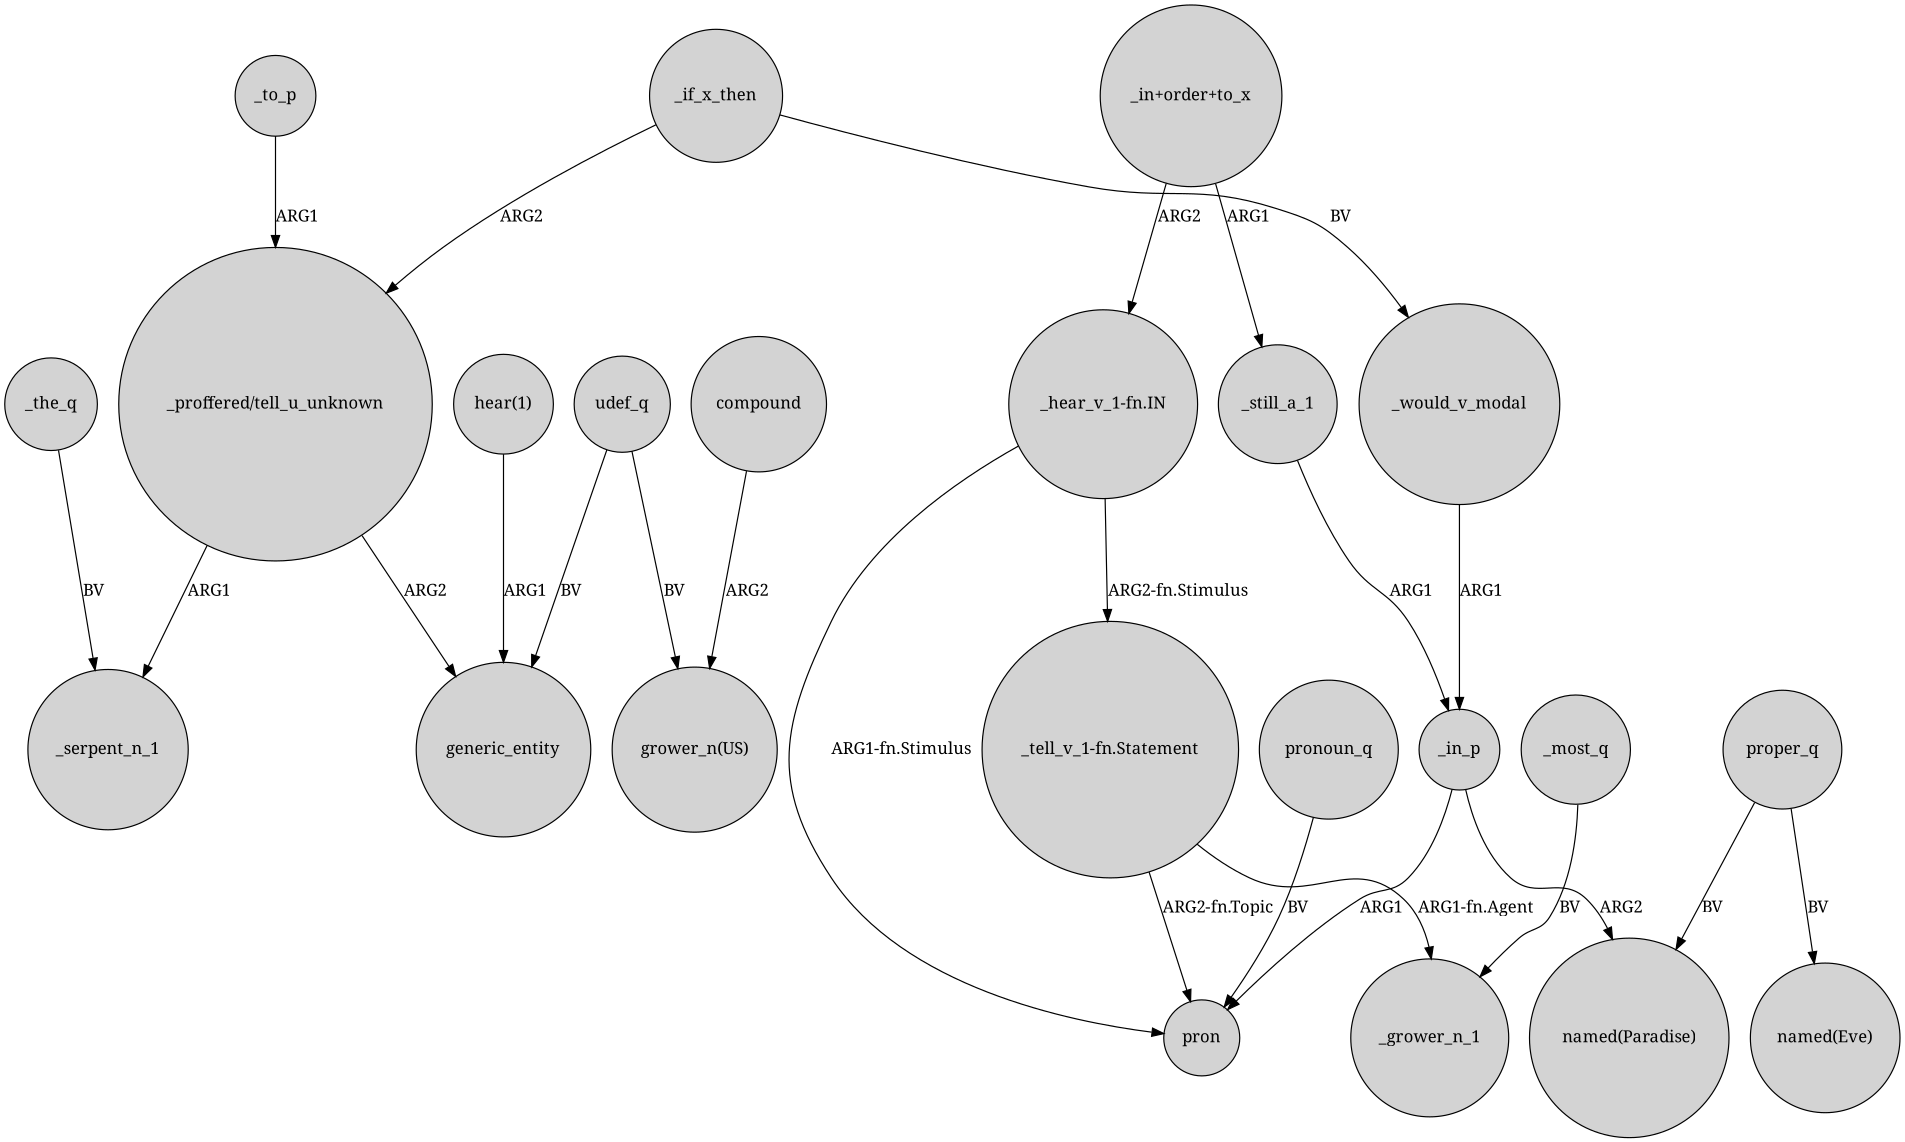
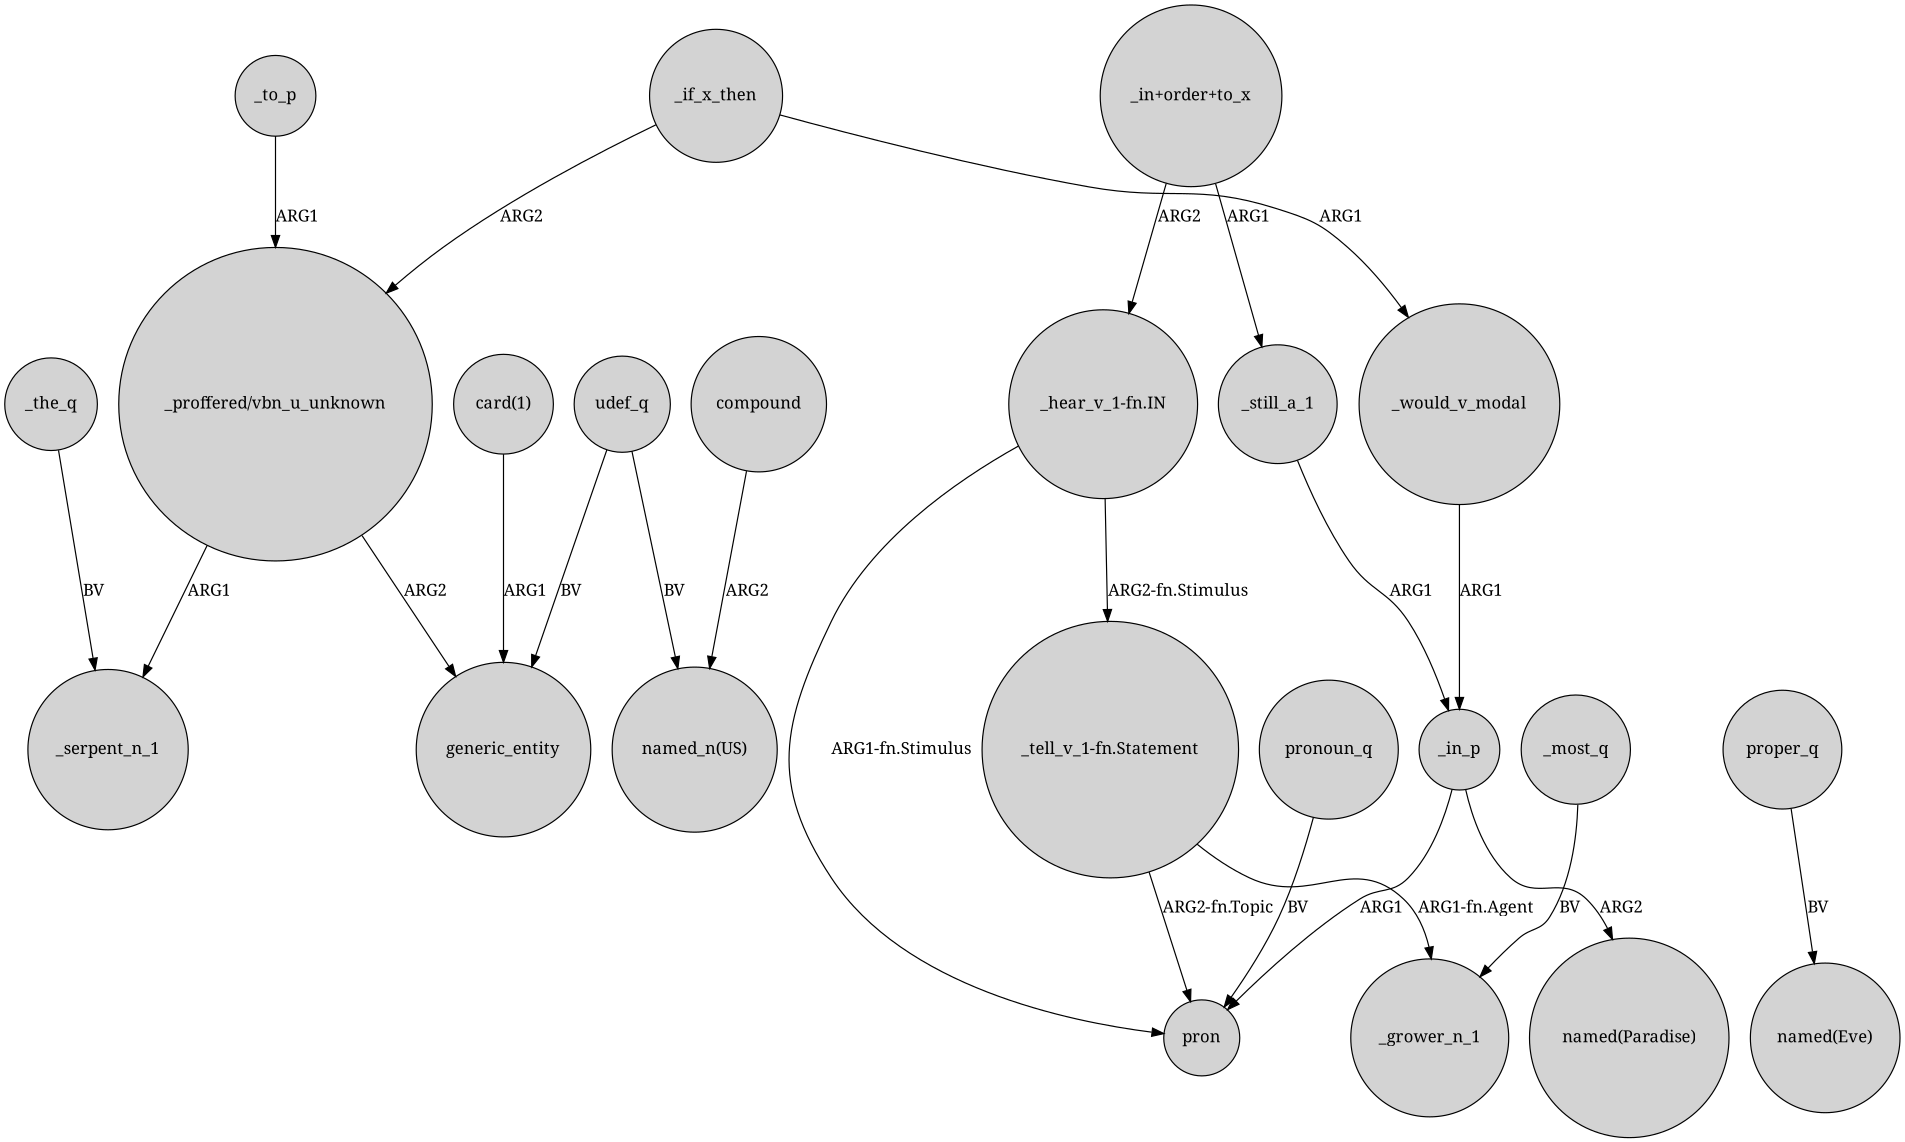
edge "_if_x_then" -> "_would_v_modal": label "BV" -> "ARG1"
node "_proffered/tell_u_unknown": label "_proffered/tell_u_unknown" -> "_proffered/vbn_u_unknown"
node "hear(1)": label "hear(1)" -> "card(1)"
node "grower_n(US)": label "grower_n(US)" -> "named_n(US)"
edge "proper_q" -> "named(Paradise)": removed, label "BV"
